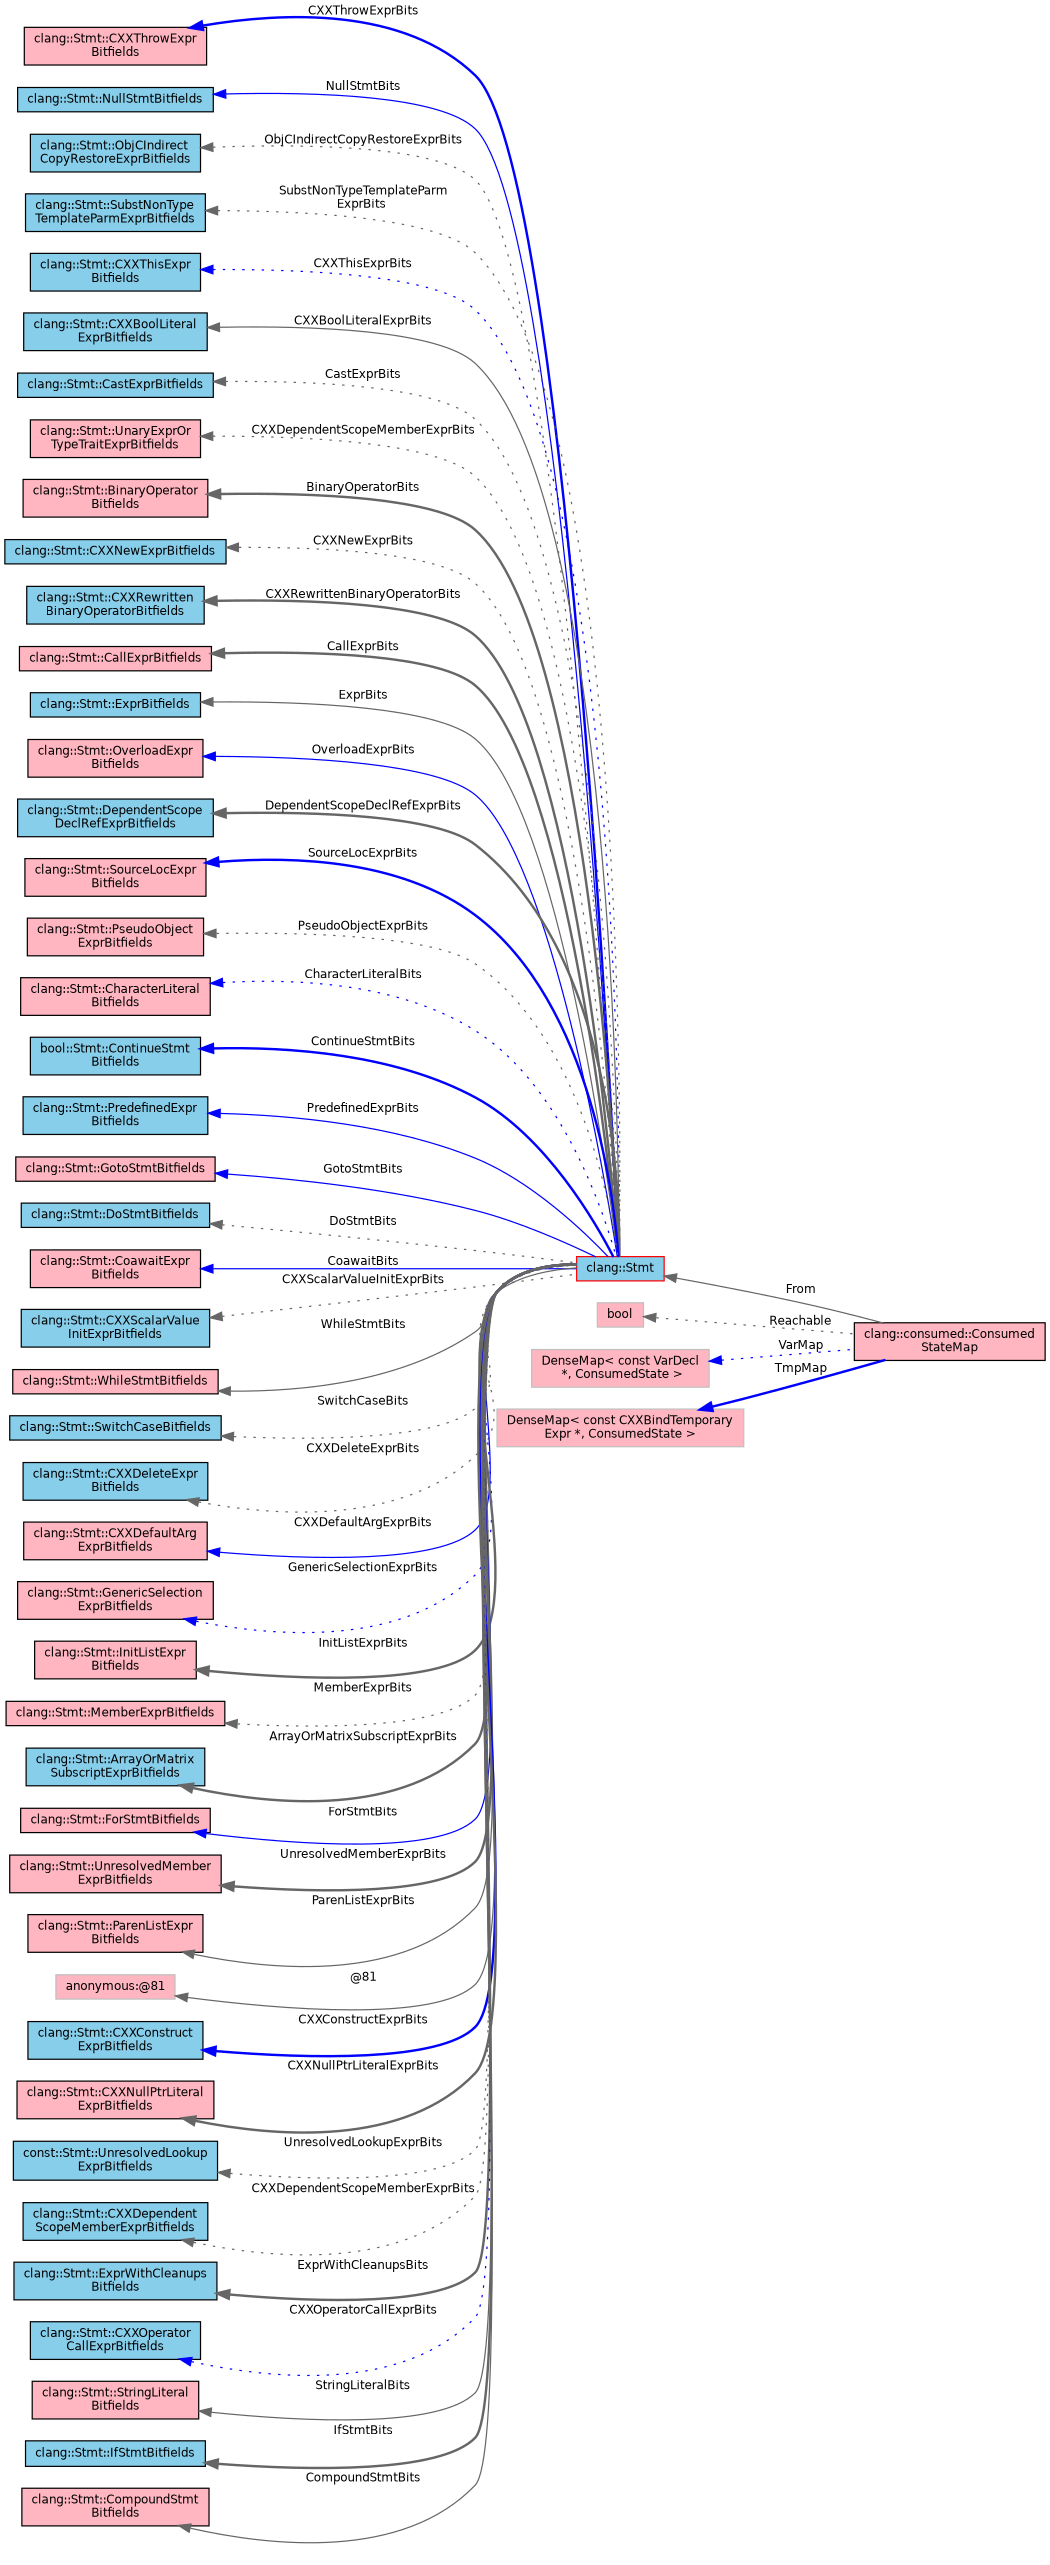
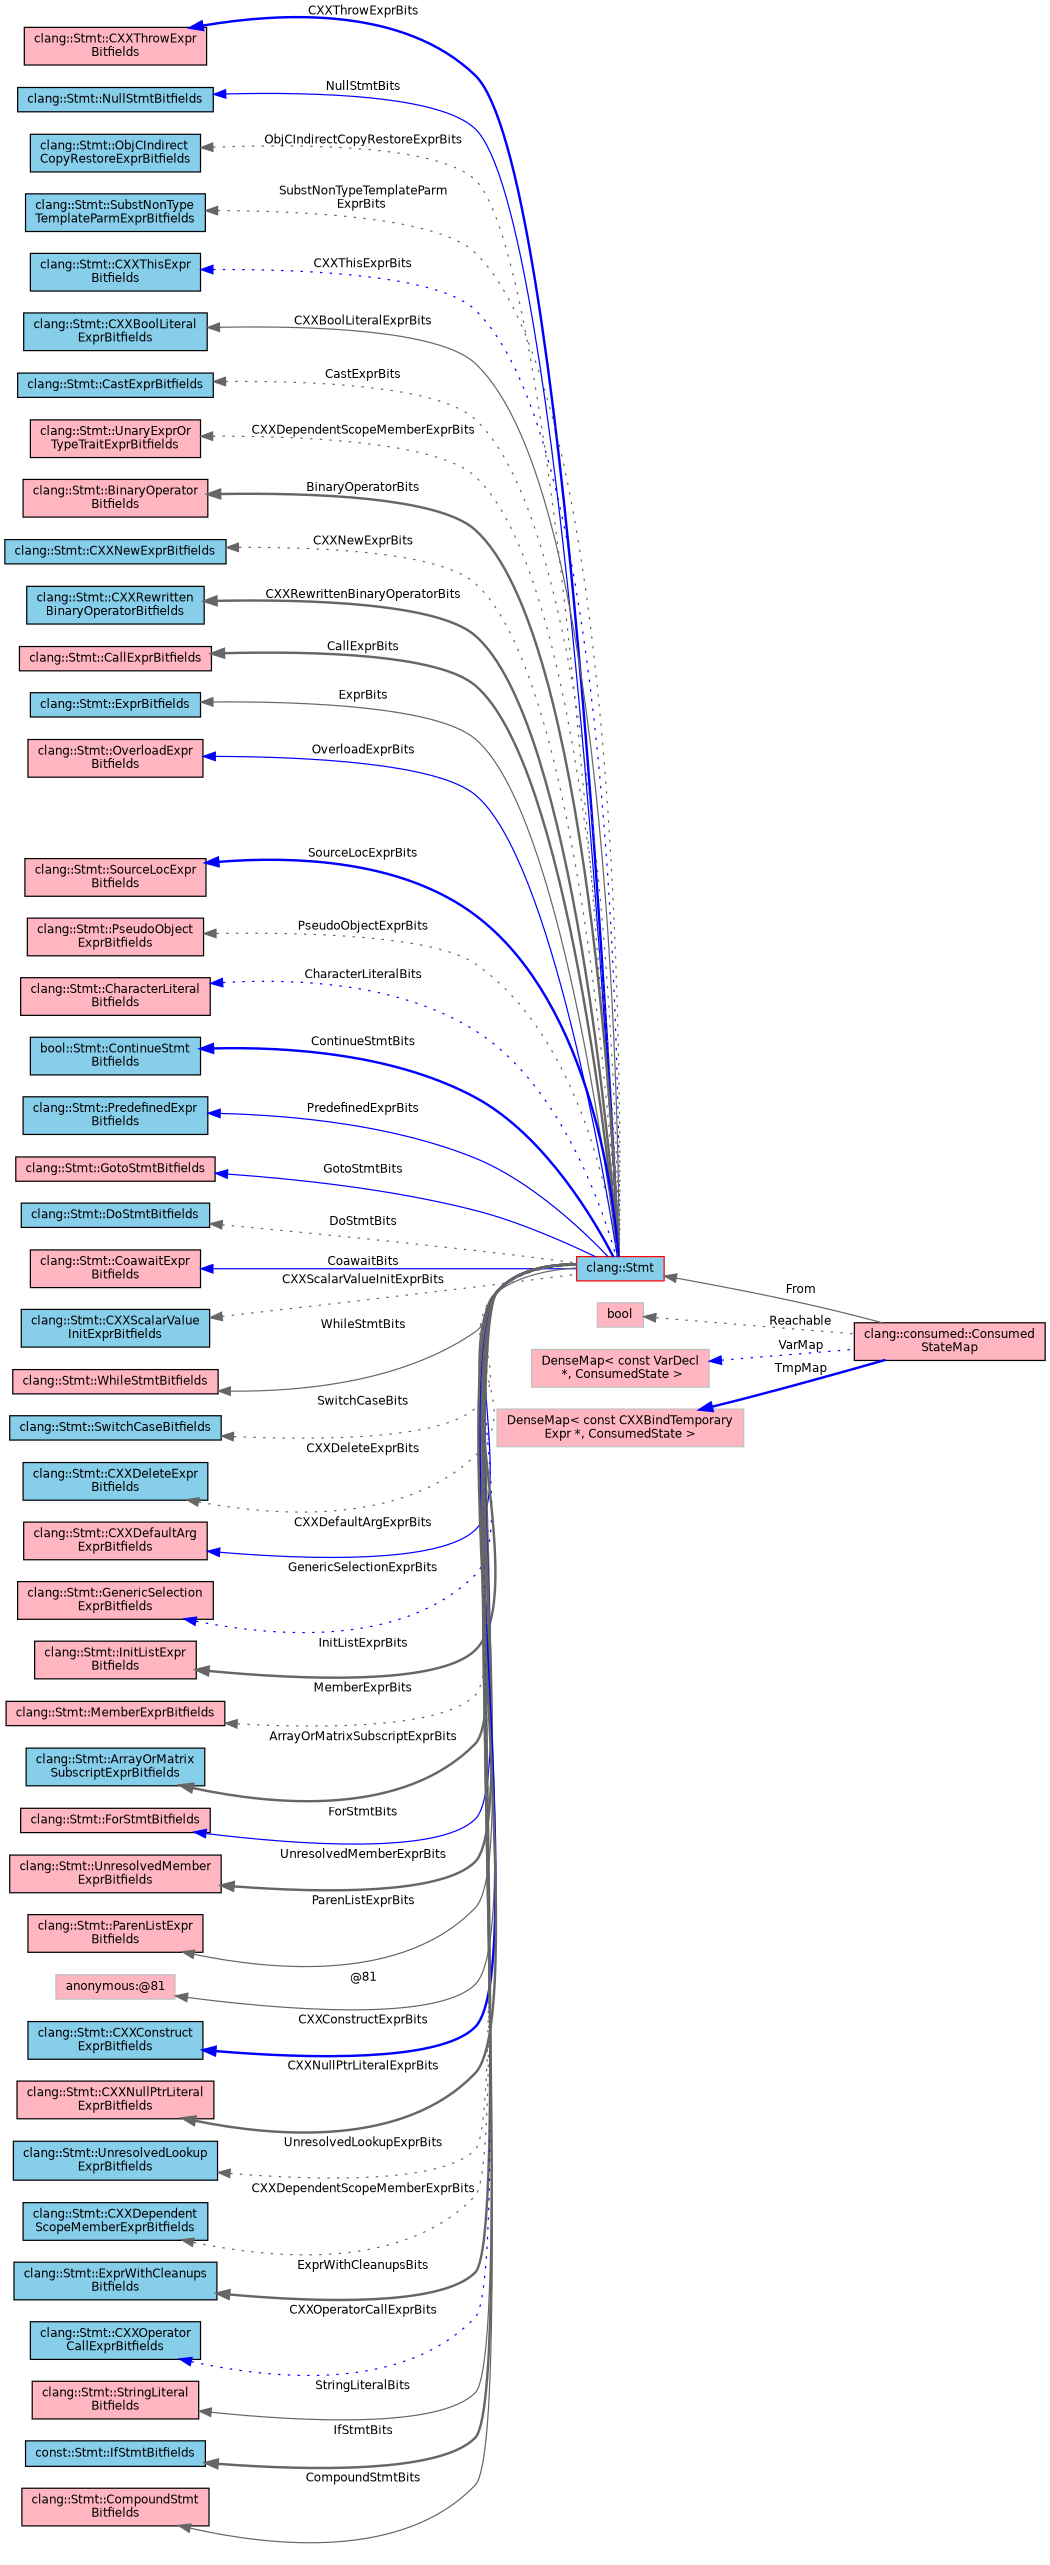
node "clang::Stmt::DependentScope DeclRefExprBitfields": removed
node "const::Stmt::UnresolvedLookup ExprBitfields": label "const::Stmt::UnresolvedLookup ExprBitfields" -> "clang::Stmt::UnresolvedLookup ExprBitfields"
node "clang::Stmt::IfStmtBitfields": label "clang::Stmt::IfStmtBitfields" -> "const::Stmt::IfStmtBitfields"
